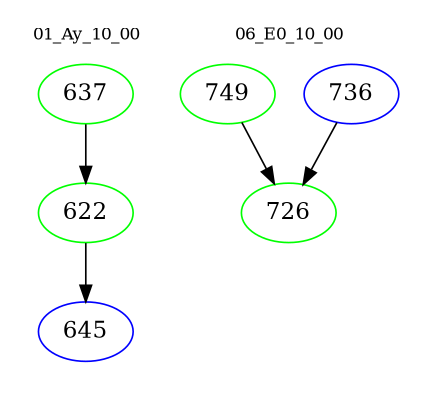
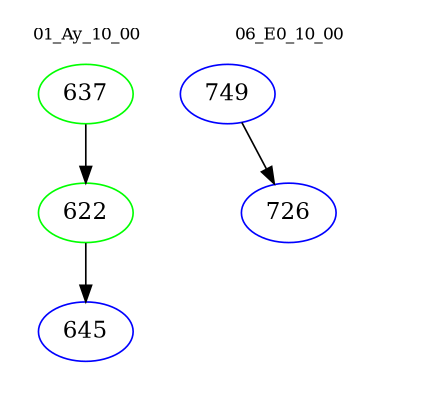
node "749": color green -> blue
node "736": removed
node "726": color green -> blue
